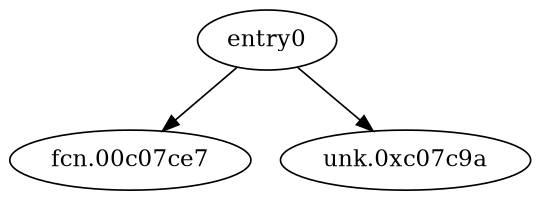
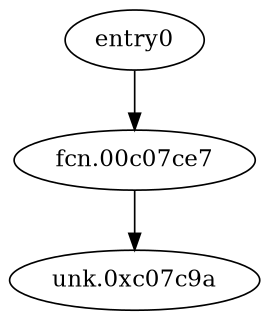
edge "entry0" -> "unk.0xc07c9a": now "fcn.00c07ce7" -> "unk.0xc07c9a"
